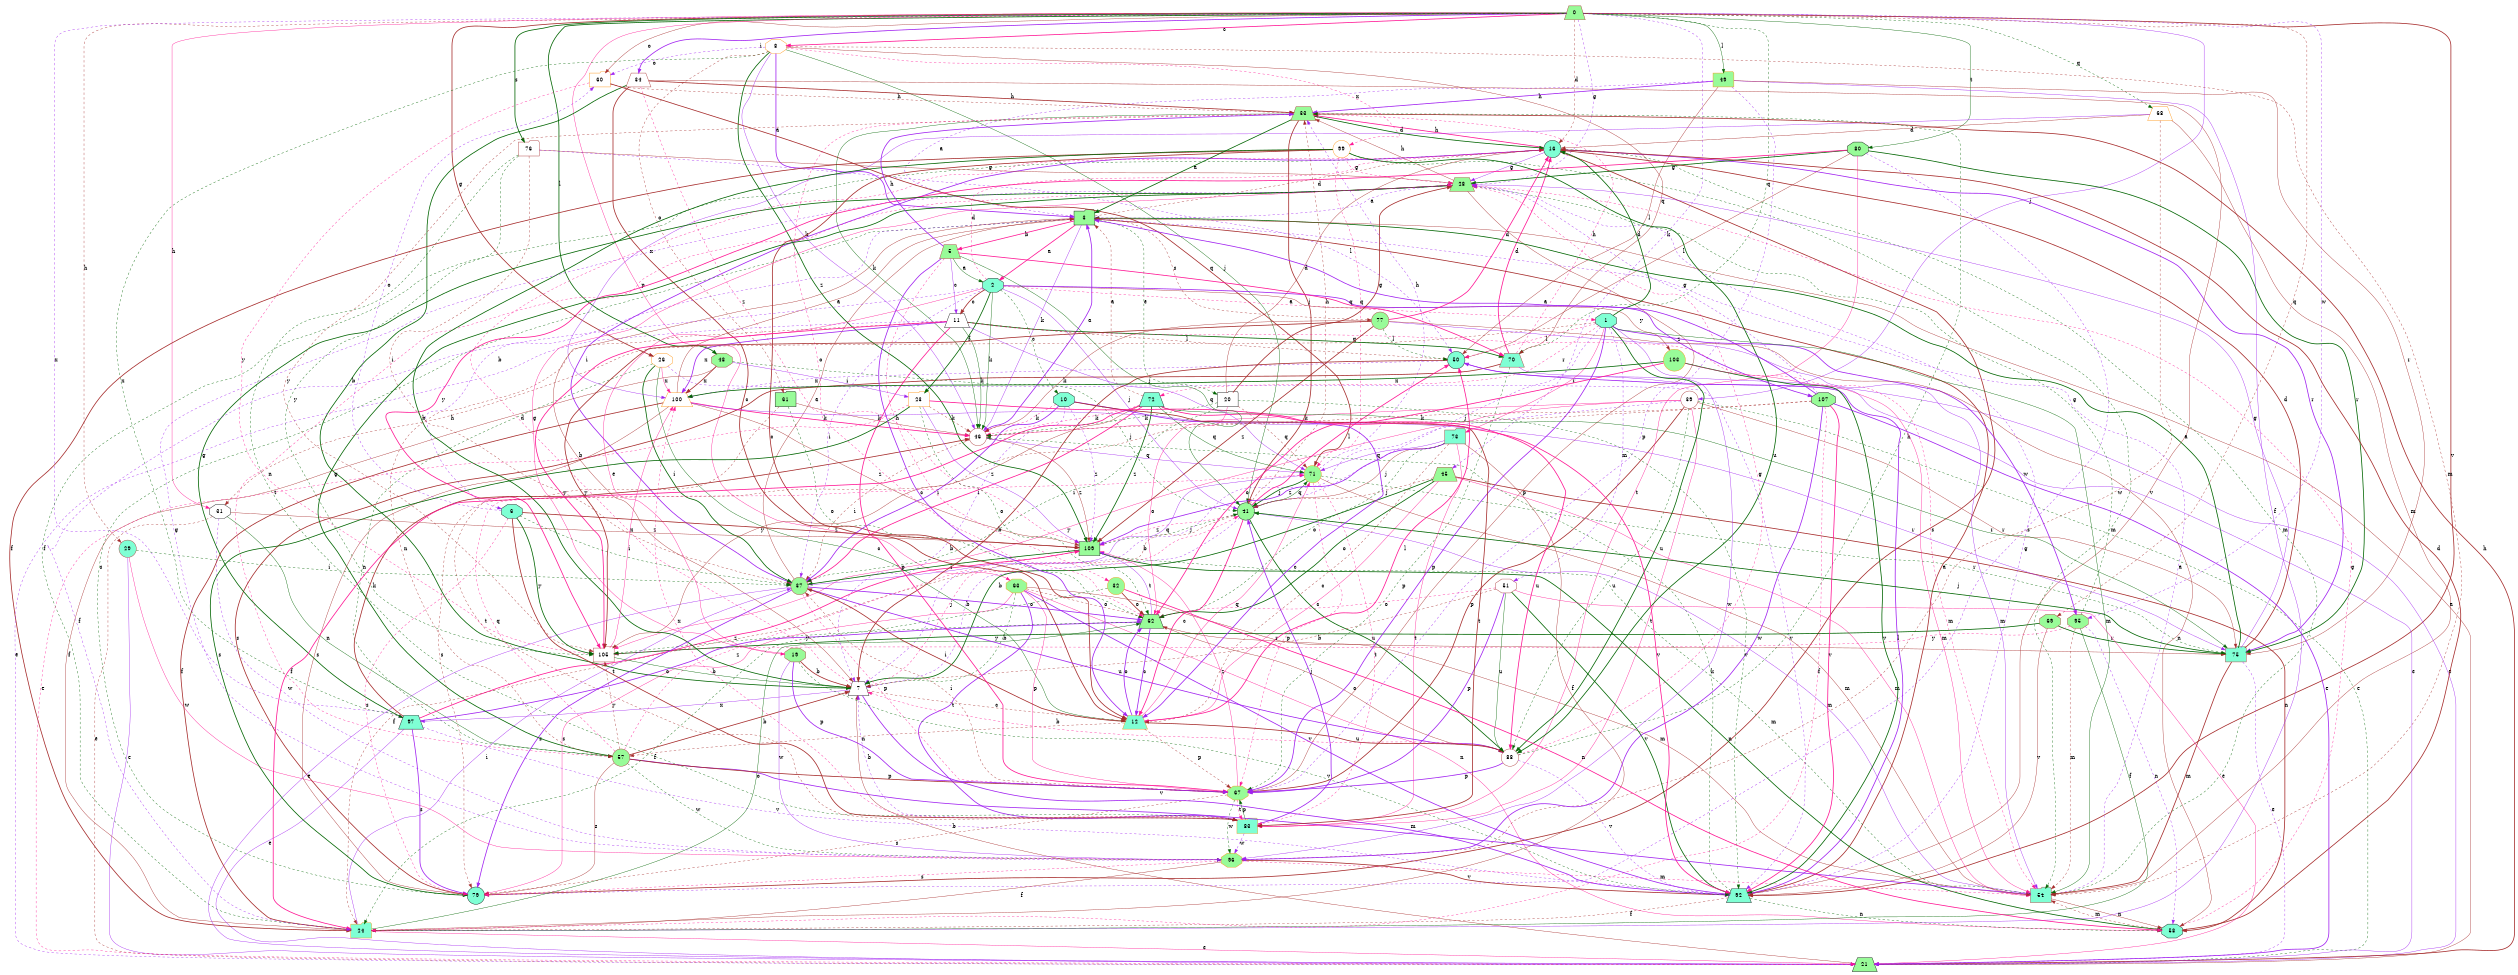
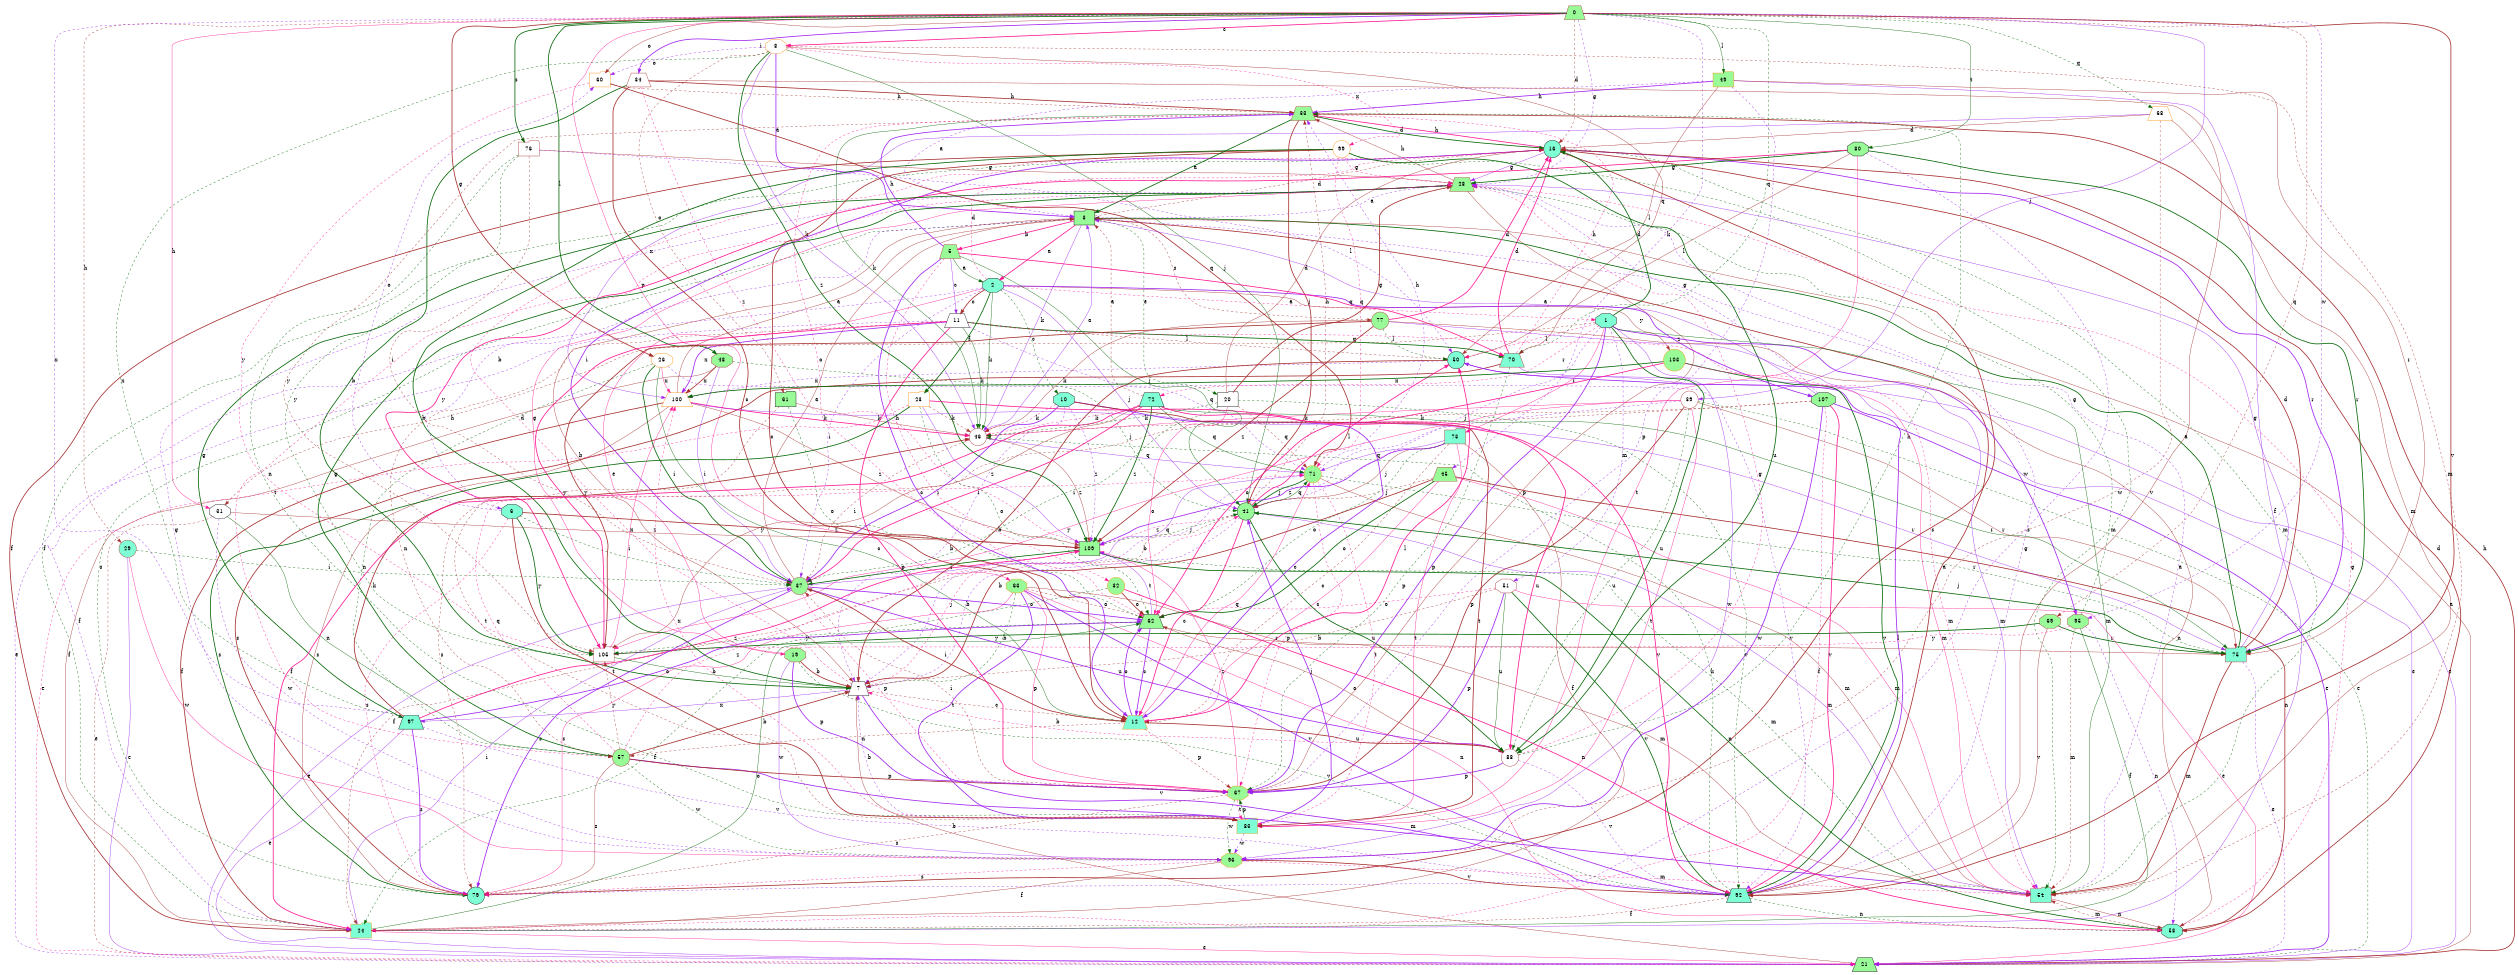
edge "107" -> "3": style bold -> solid
edge "46" -> "3": style bold -> solid
edge "48" -> "23": now "48" -> "37"
edge "11" -> "71": style solid -> dashed
edge "45" -> "7": color darkgreen -> brown
